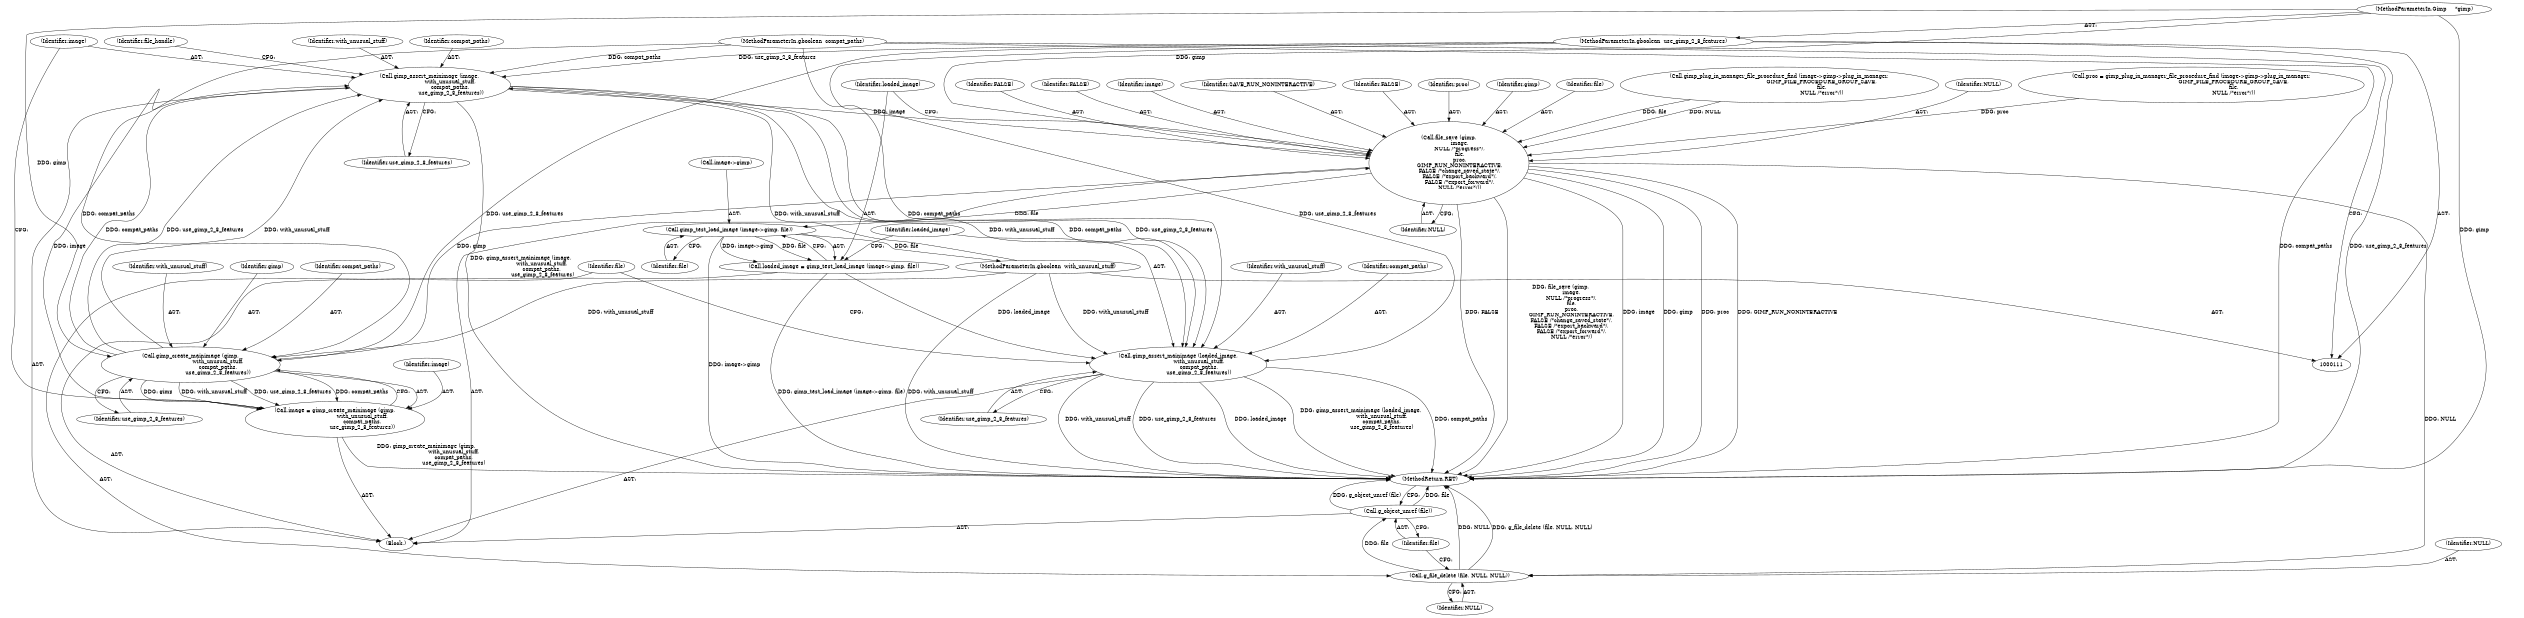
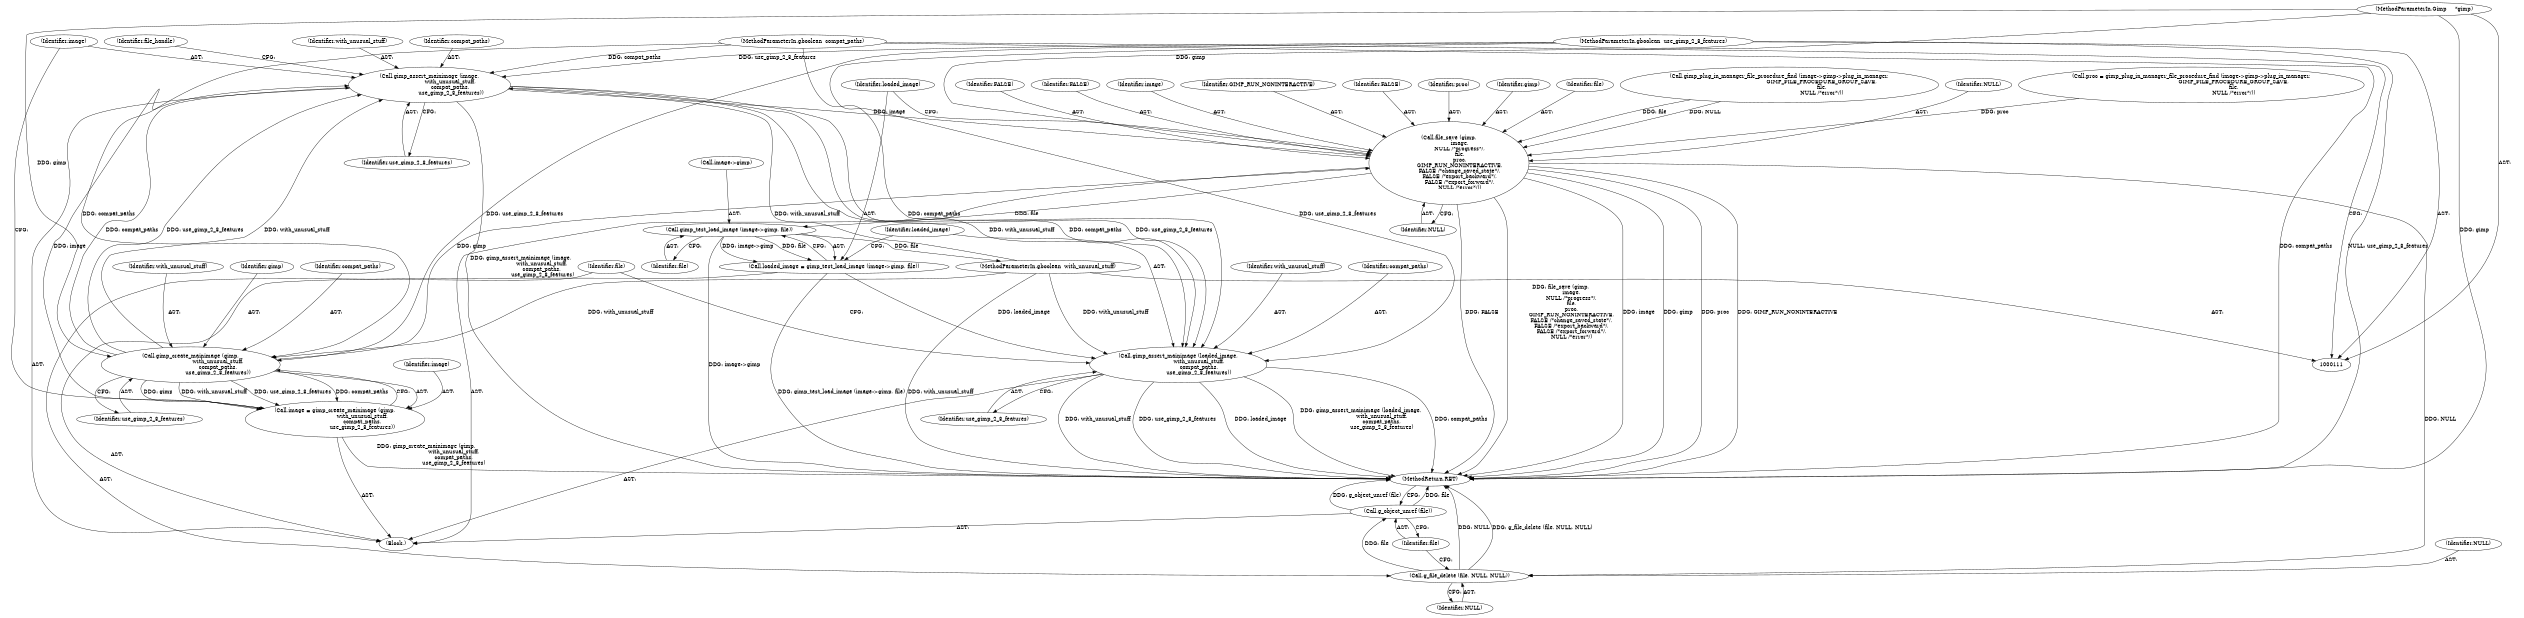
edge "(MethodParameterIn,Gimp     *gimp)" -> "(MethodParameterIn,gboolean  use_gimp_2_8_features)": now "(MethodParameterIn,Gimp     *gimp)" -> "1000111"
node "(Identifier,SAVE_RUN_NONINTERACTIVE)": label "(Identifier,SAVE_RUN_NONINTERACTIVE)" -> "(Identifier,GIMP_RUN_NONINTERACTIVE)"
edge "(MethodParameterIn,gboolean  use_gimp_2_8_features)" -> "(MethodReturn,RET)": label "DDG: use_gimp_2_8_features" -> "NULL: use_gimp_2_8_features"
